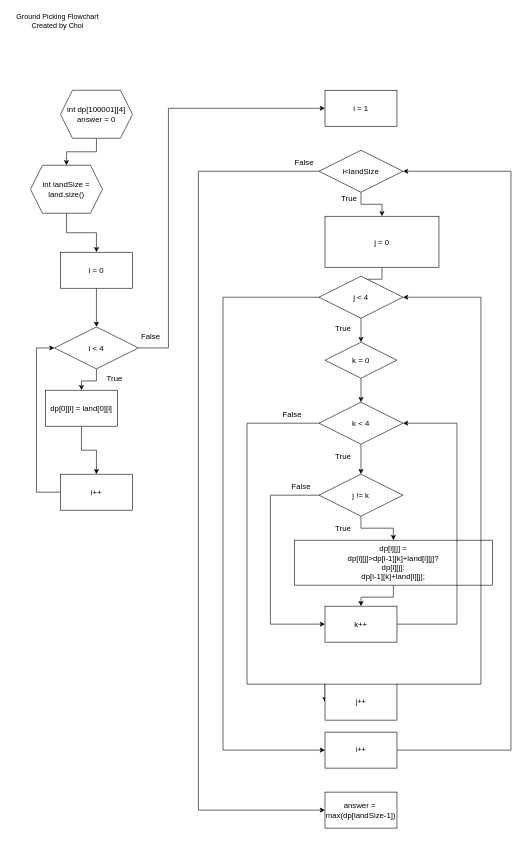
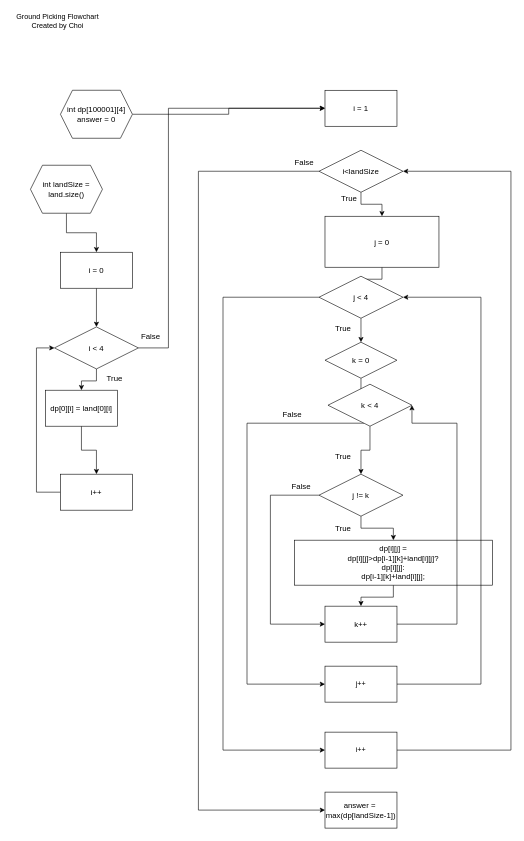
edge "int dp[100001][4] answer = 0" -> "int landSize = land.size()": now "int dp[100001][4] answer = 0" -> "i = 1"
node "k < 4": moved (361, 423) -> (370, 405)
node "j++": moved (361, 702) -> (361, 684)
